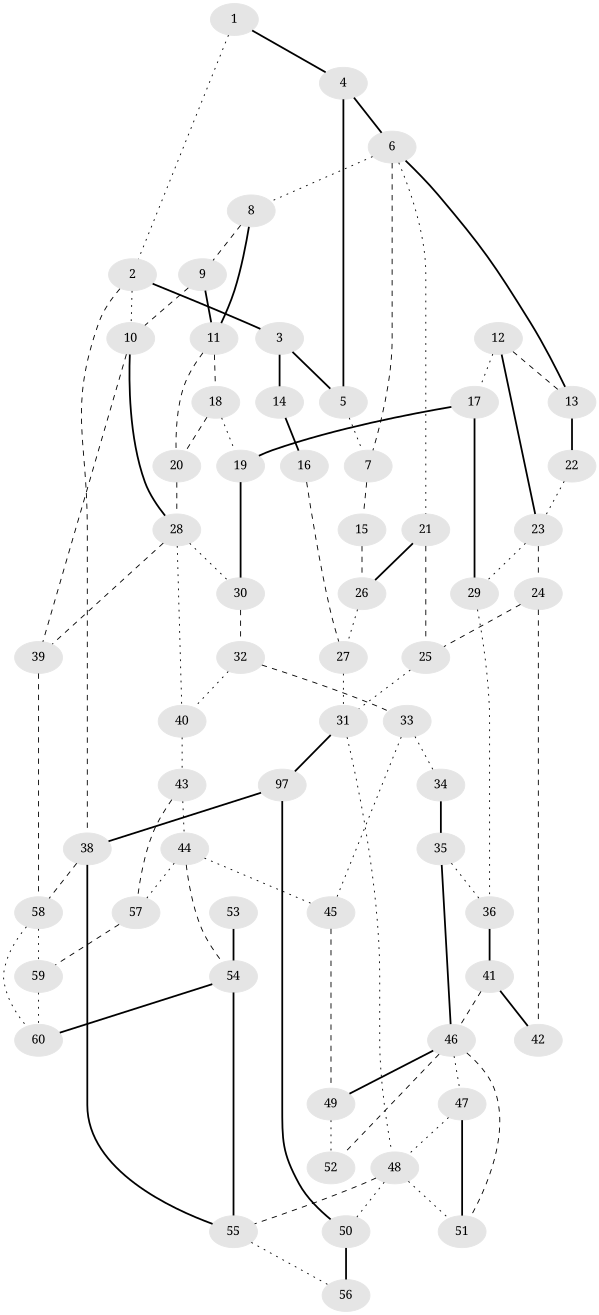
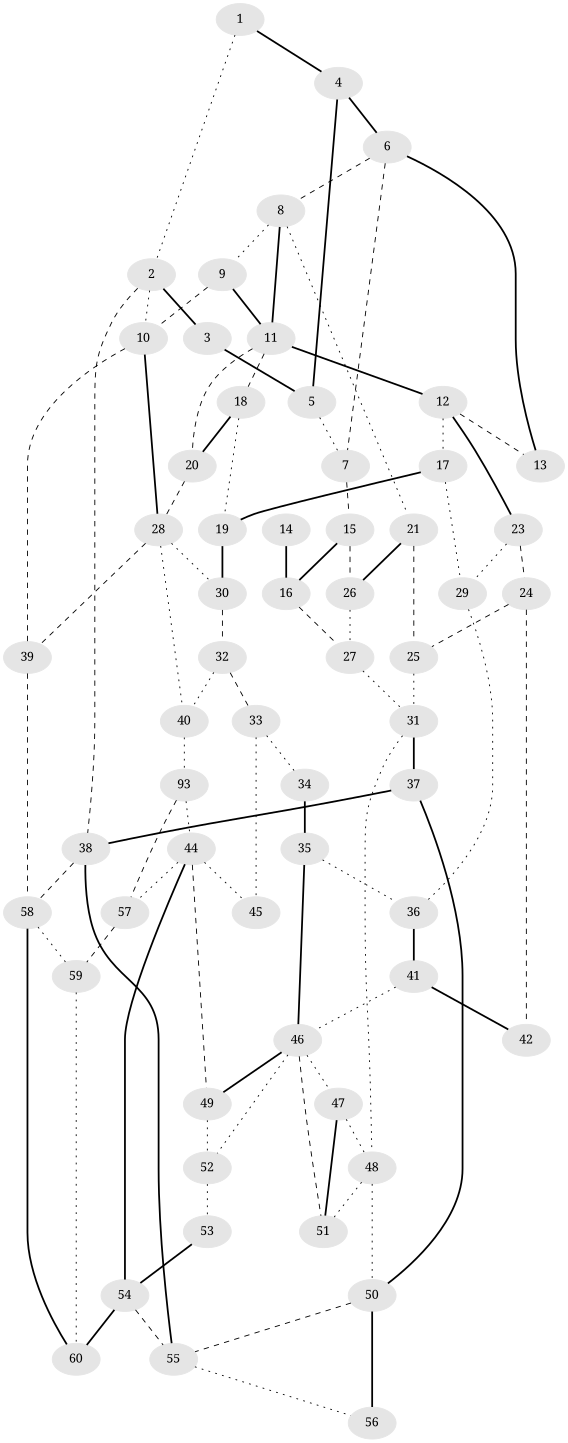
edge "6" -- "8": style dotted -> dashed
edge "8" -- "9": style dashed -> dotted
edge "6" -- "21": now "8" -- "21"
edge "3" -- "14": removed
edge "11" -- "12": added
edge "18" -- "20": style dashed -> bold
node "22": removed
edge "17" -- "29": style bold -> dotted
edge "15" -- "16": added
node "43": label "43" -> "93"
node "97": label "97" -> "37"
edge "44" -- "54": style dashed -> bold
edge "58" -- "60": style dotted -> bold
edge "45" -- "49": now "44" -- "49"
edge "41" -- "46": style dashed -> dotted
edge "54" -- "55": style bold -> dashed
edge "46" -- "52": style dashed -> dotted
edge "52" -- "53": added
edge "48" -- "55": now "50" -- "55"
